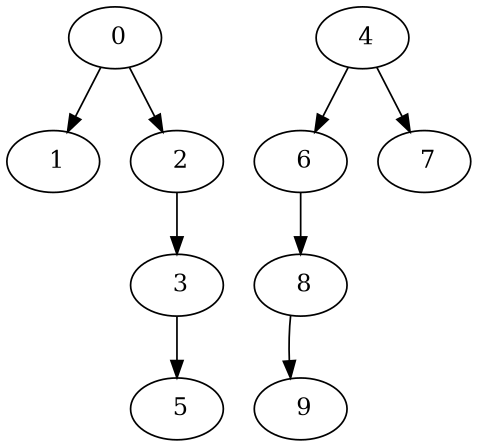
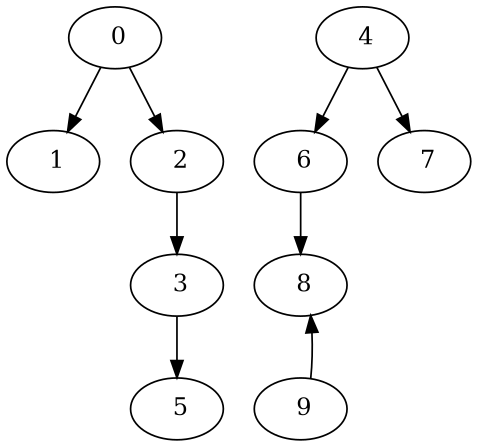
edge "8" -> "9": reversed
